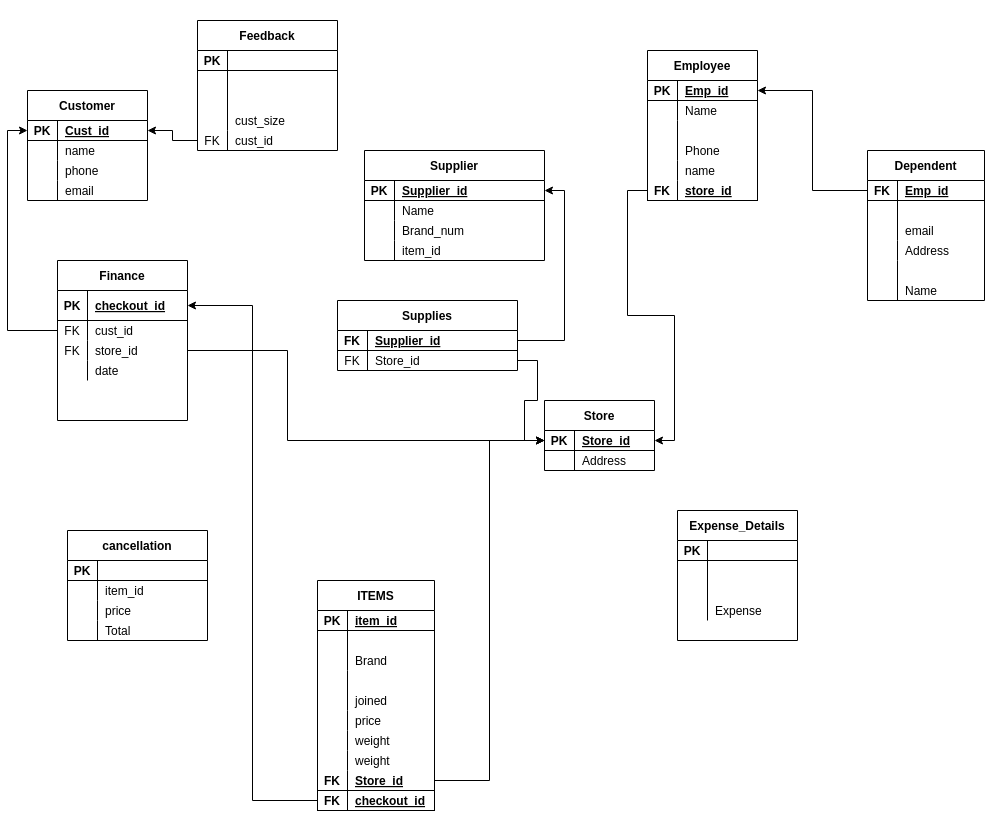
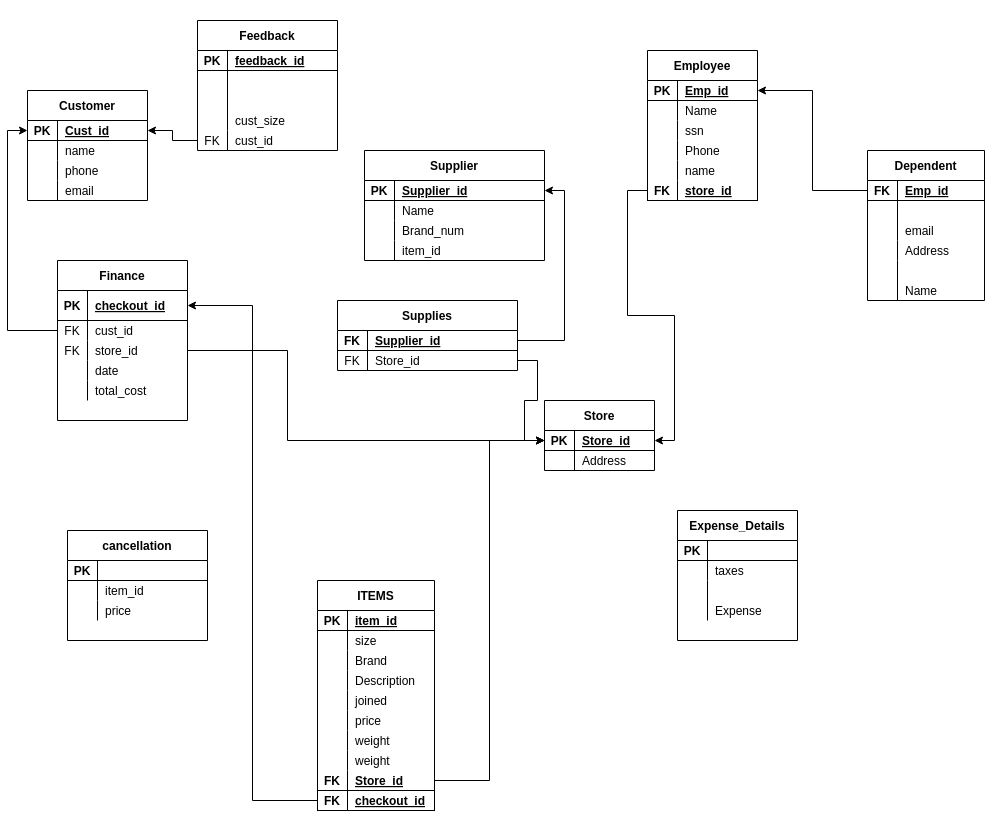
node "feedback_id": added
node "ssn": added
node "total_cost": added
node "taxes": added
node "Total": removed
node "size": added
node "Description": added
